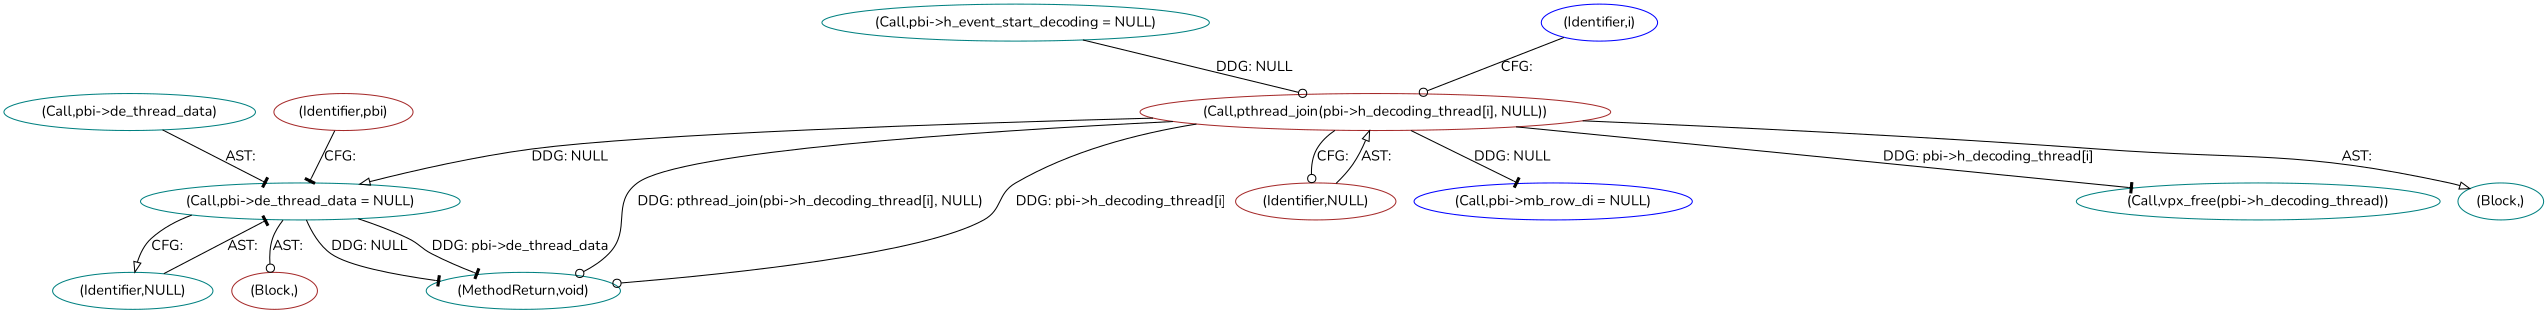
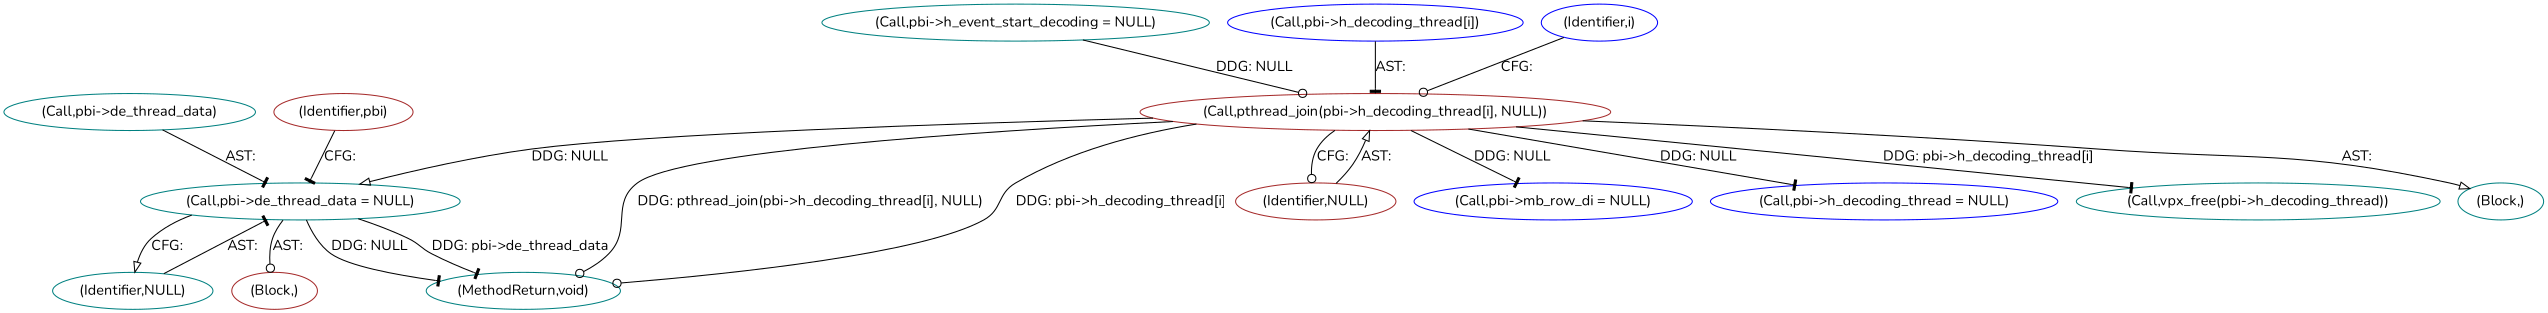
node "(Call,pbi->h_decoding_thread[i])": added
node "(Call,pbi->h_decoding_thread = NULL)": added
